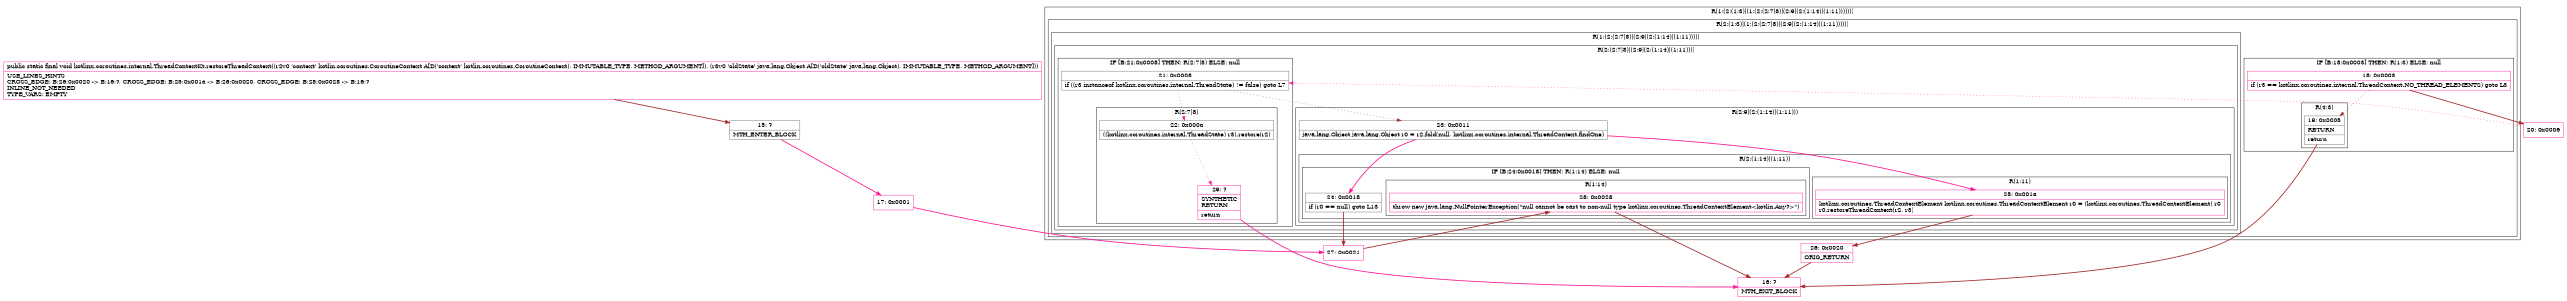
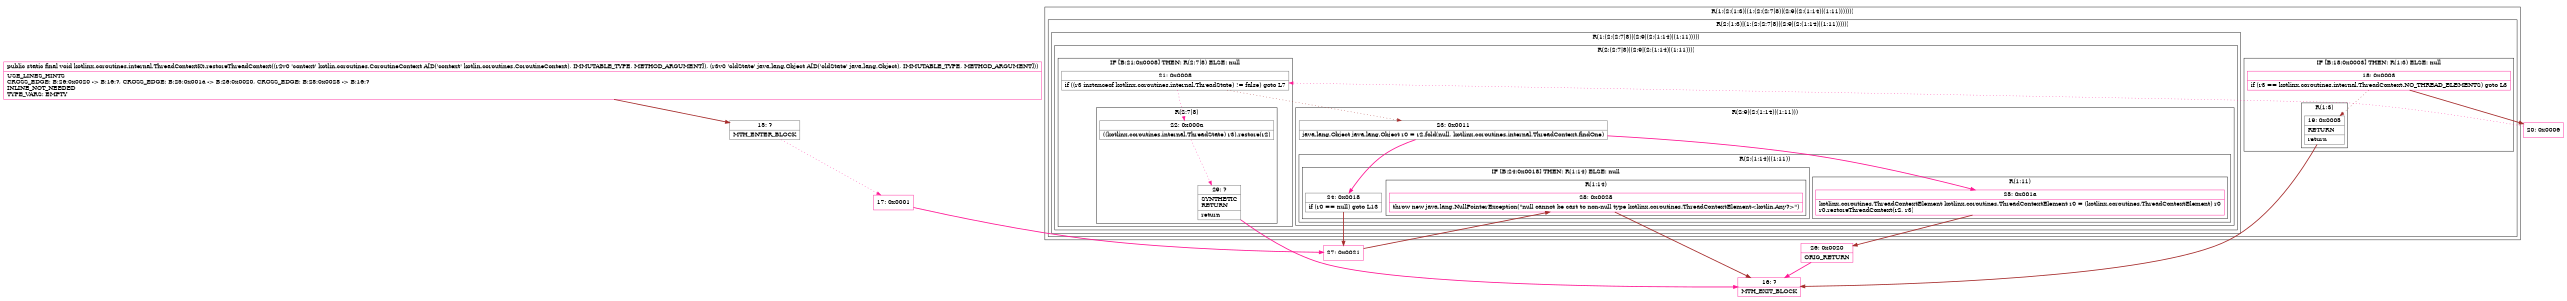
cluster "R(4:3)": label "R(4:3)" -> "R(1:3)"
edge "15: ?" -> "17: 0x0001": style bold -> dotted
node "29: ?": color deeppink -> gray40
edge "26: 0x0020" -> "16: ?": color brown -> deeppink
